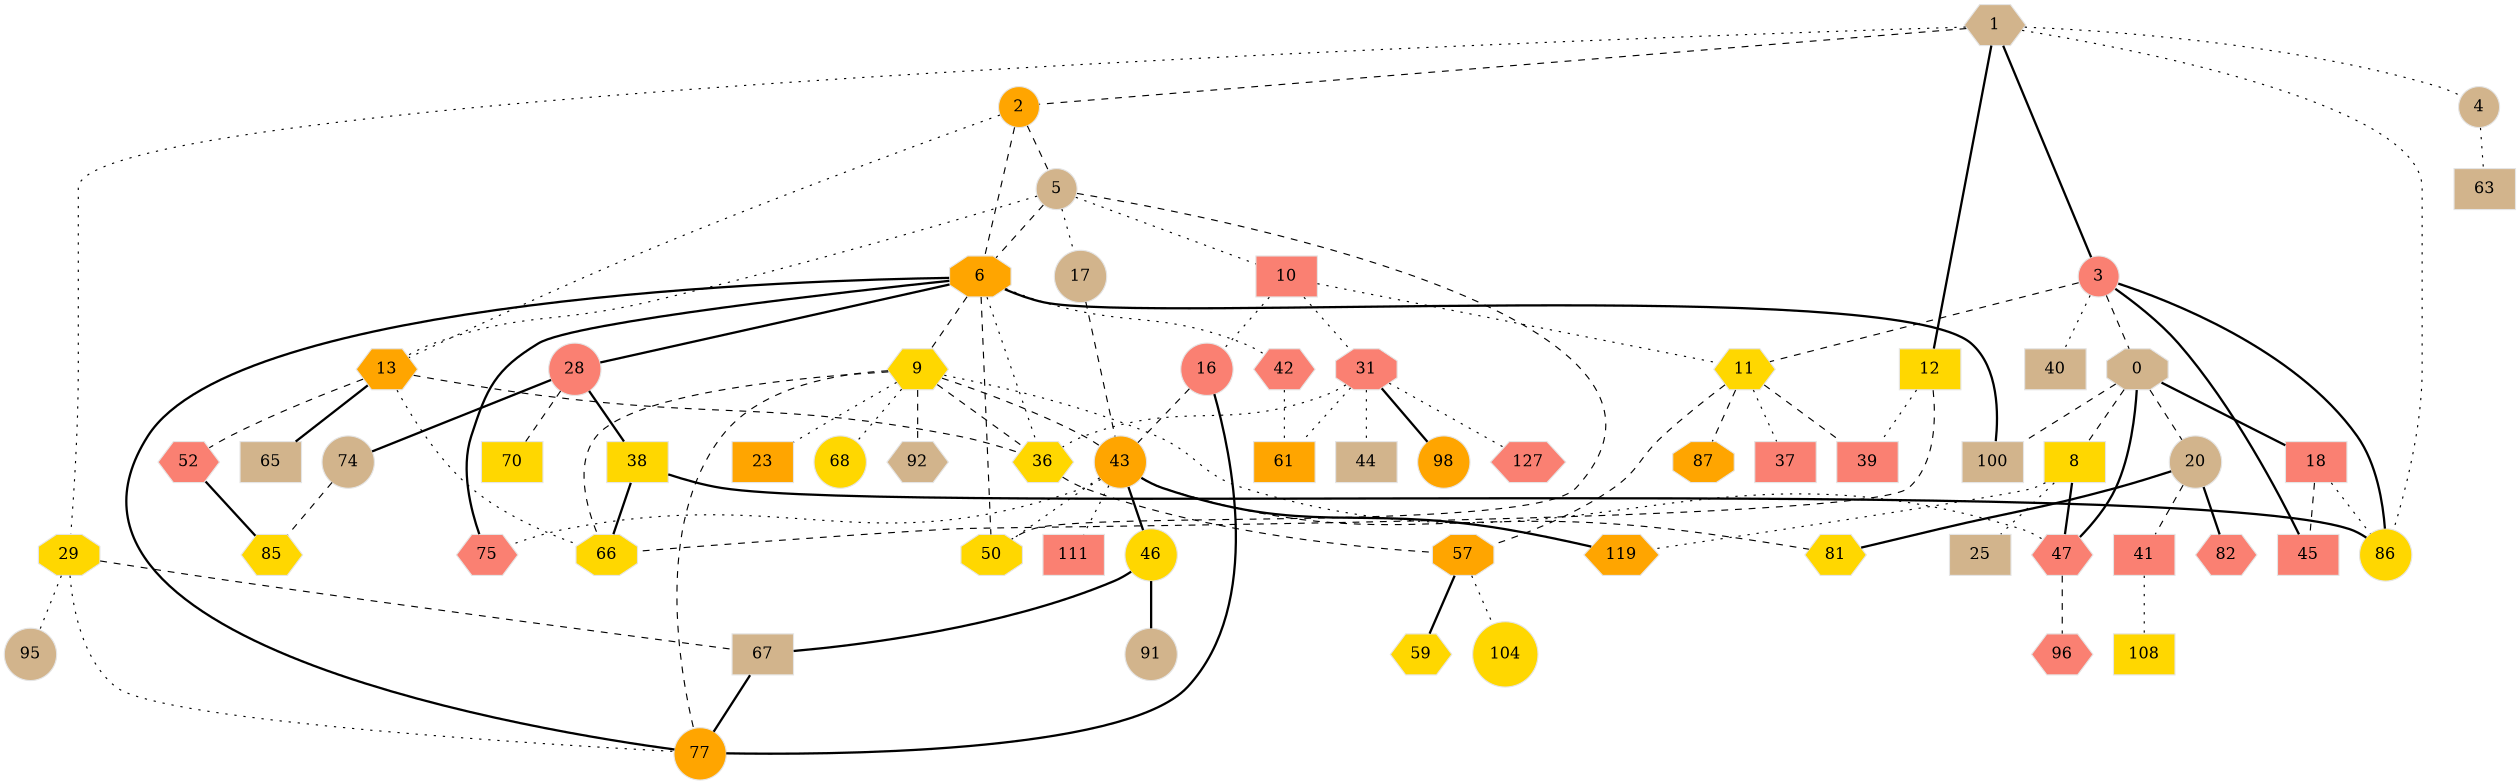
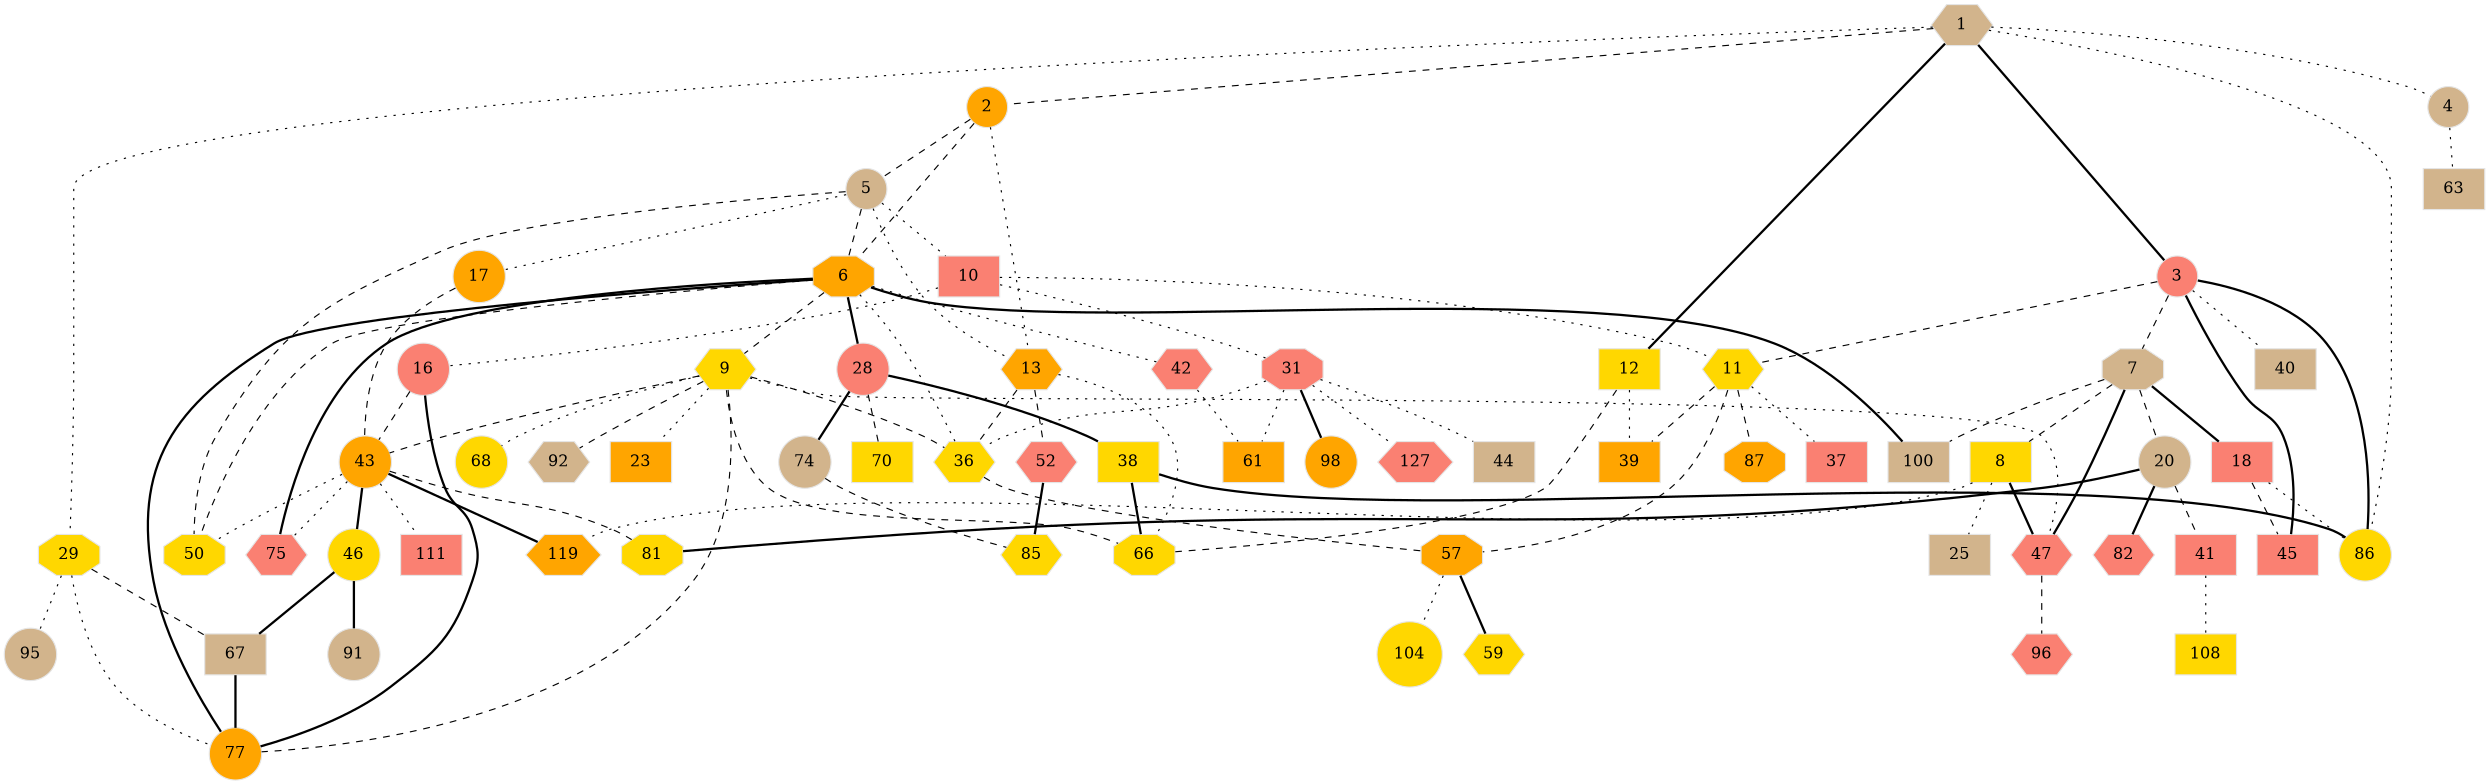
node "17": fillcolor tan -> orange
node "0": label "0" -> "7"
node "65": removed
node "39": fillcolor salmon -> orange
node "81": shape hexagon -> octagon
